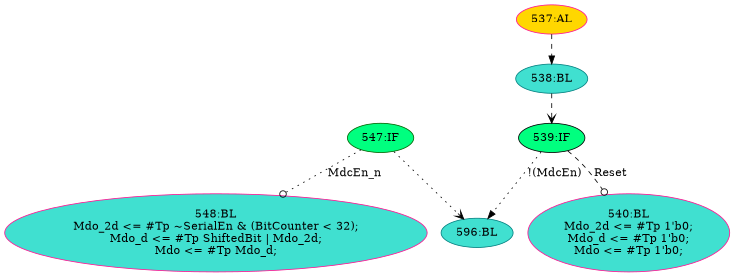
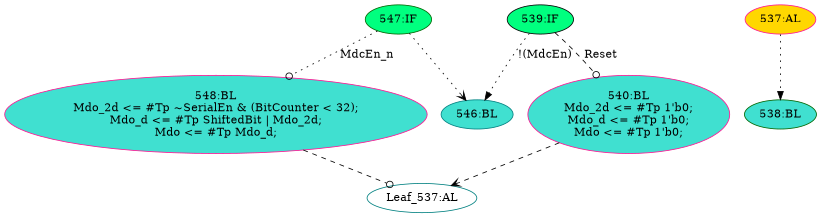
edge "537:AL" -> "538:BL": style dashed -> dotted
node "538:BL": color teal -> darkgreen
edge "538:BL" -> "539:IF": removed
node "Leaf_537:AL": added
node "596:BL": label "596:BL" -> "546:BL"
